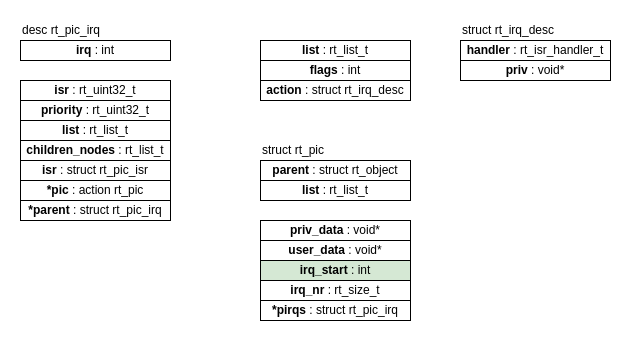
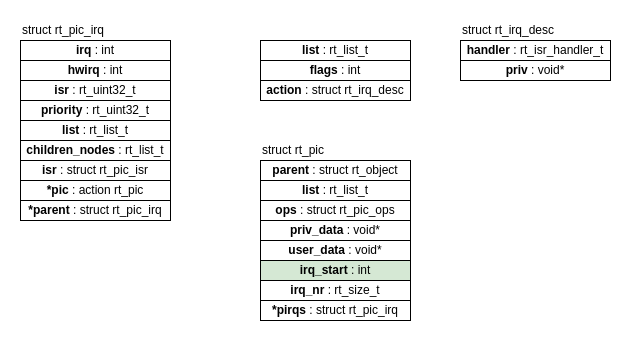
node "desc rt_pic_irq": label "desc rt_pic_irq" -> "struct rt_pic_irq"
node "hwirq : int": added
node "ops : struct rt_pic_ops": added
